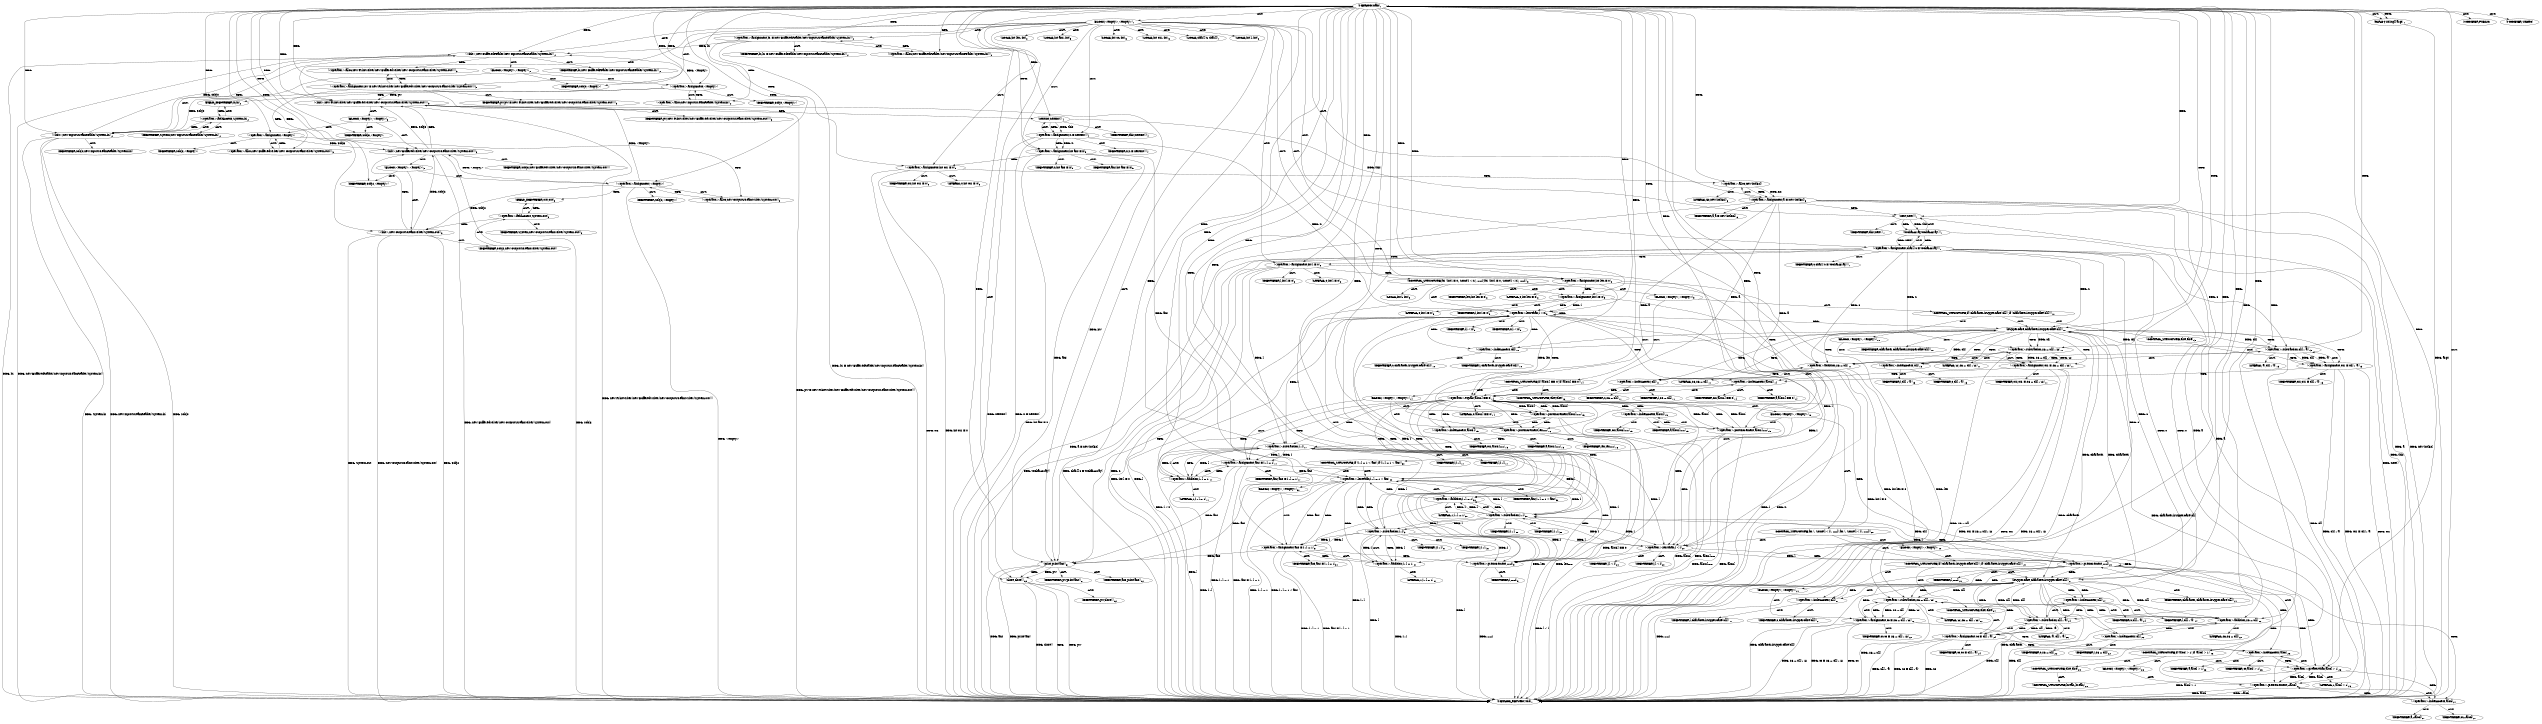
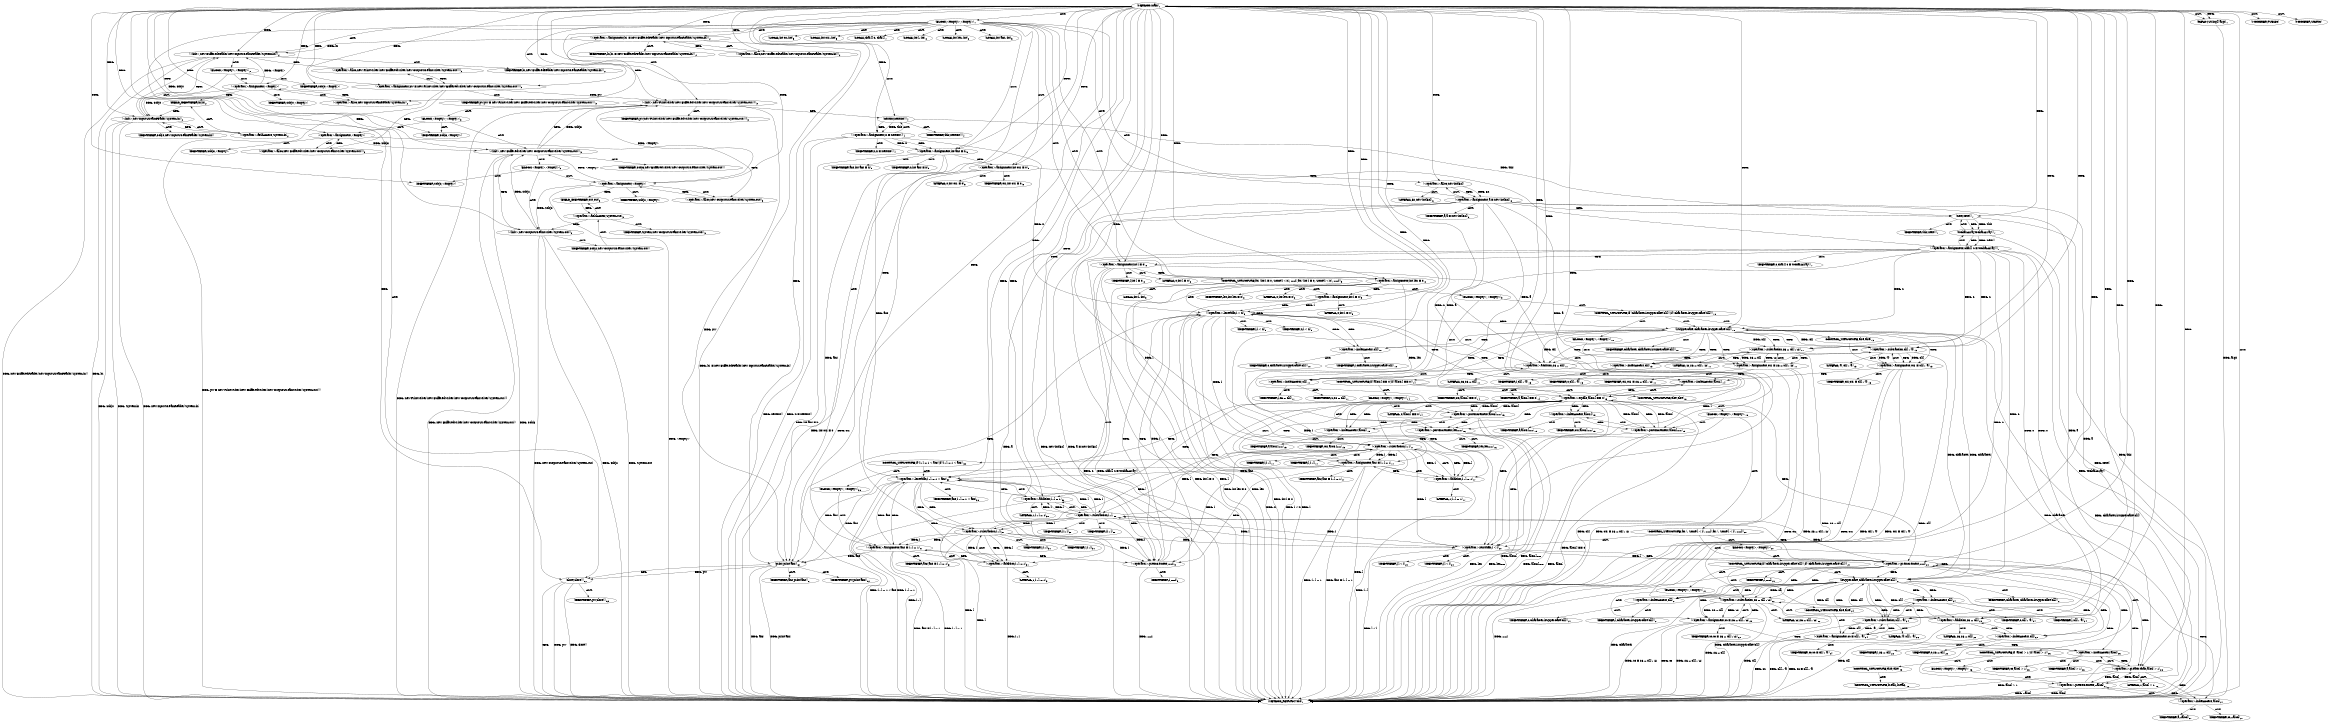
edge "(FIELD_IDENTIFIER,in,in)" -> "(<operator>.fieldAccess,System.in)": now "(FIELD_IDENTIFIER,in,in)" -> "(<init>,new InputStreamReader(System.in))"
node "(IDENTIFIER,System,new InputStreamReader(System.in))": removed
node "(IDENTIFIER,i,int i = 0)": removed
edge "(<operator>.subtraction,c[i] - 'a')" -> "(isUpperCase,Character.isUpperCase(c[i]))": removed, label "DDG: c[i]"
node "(<operator>.equals,a[cur] == 0)": text "14" -> "13"
